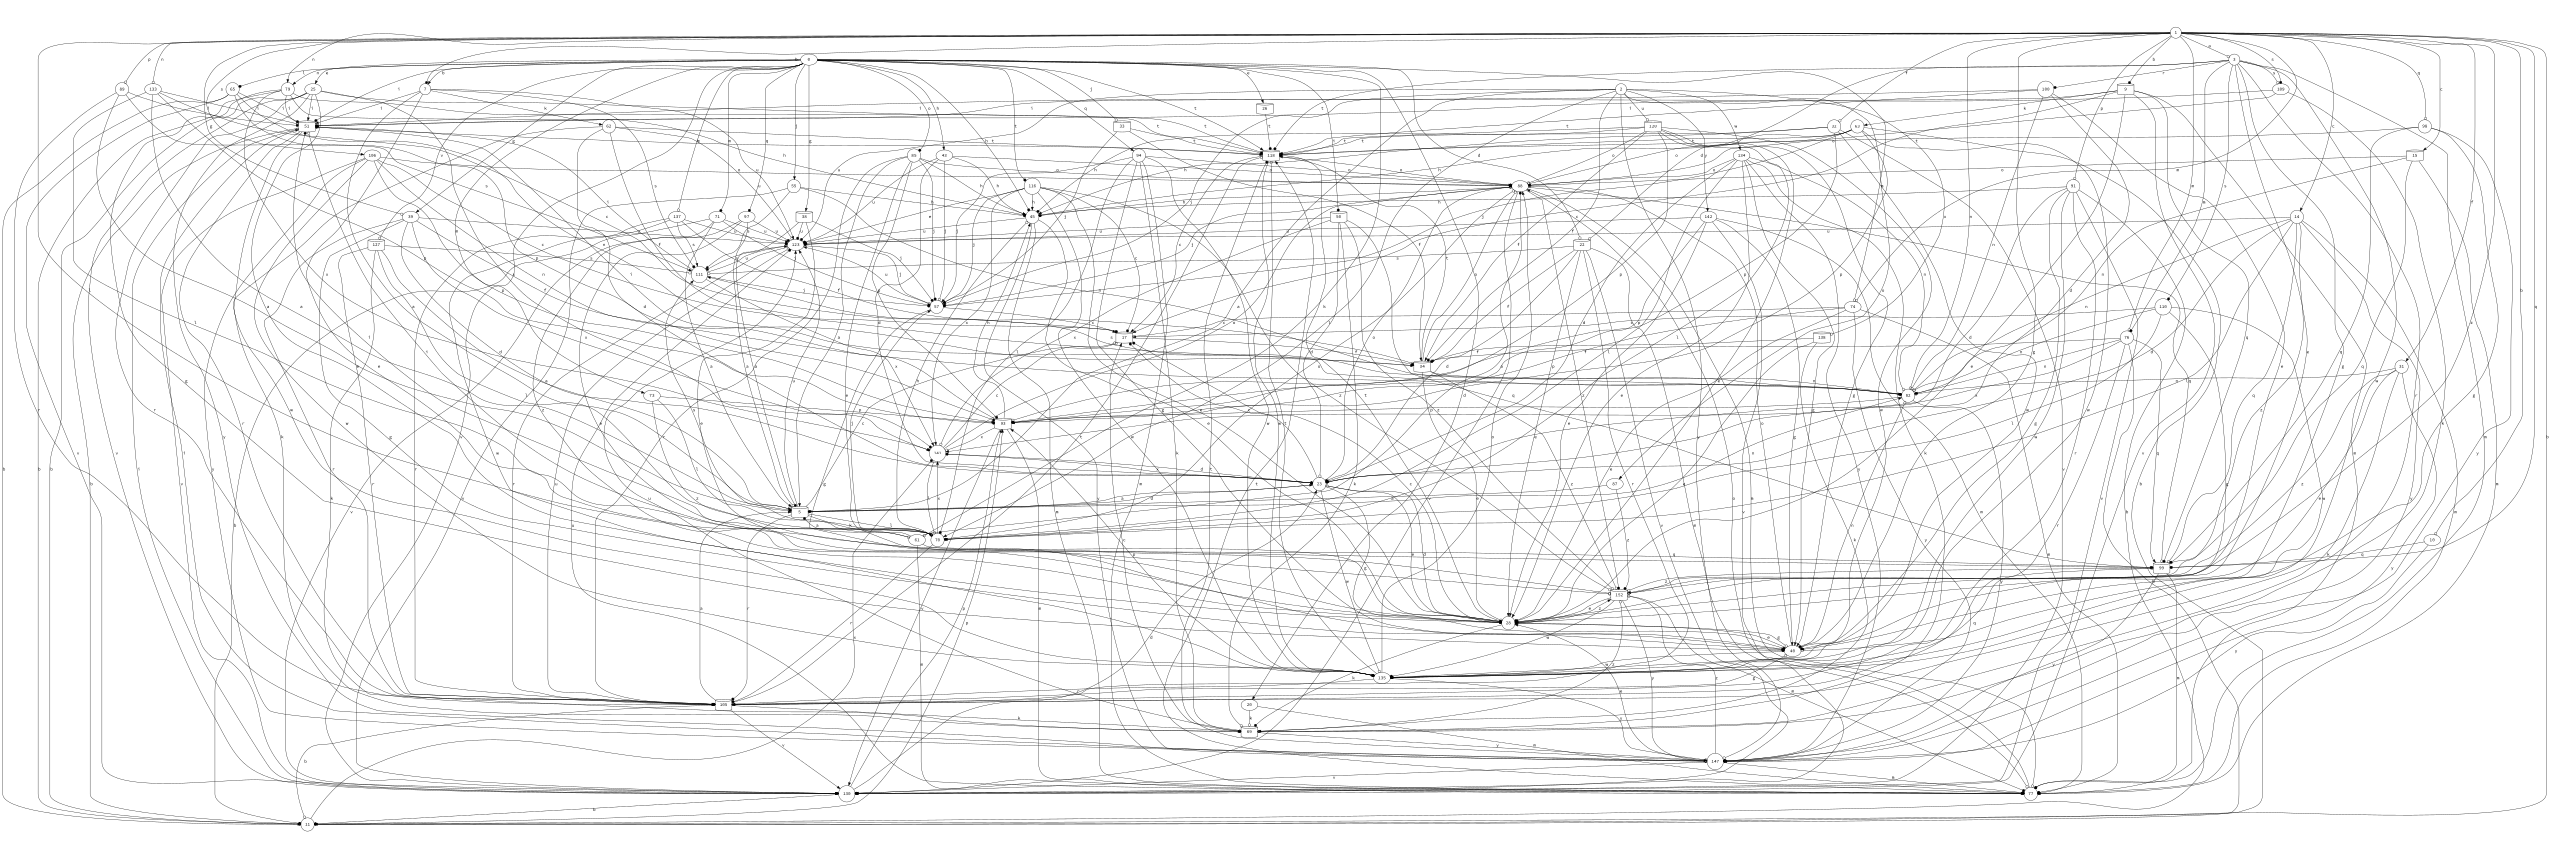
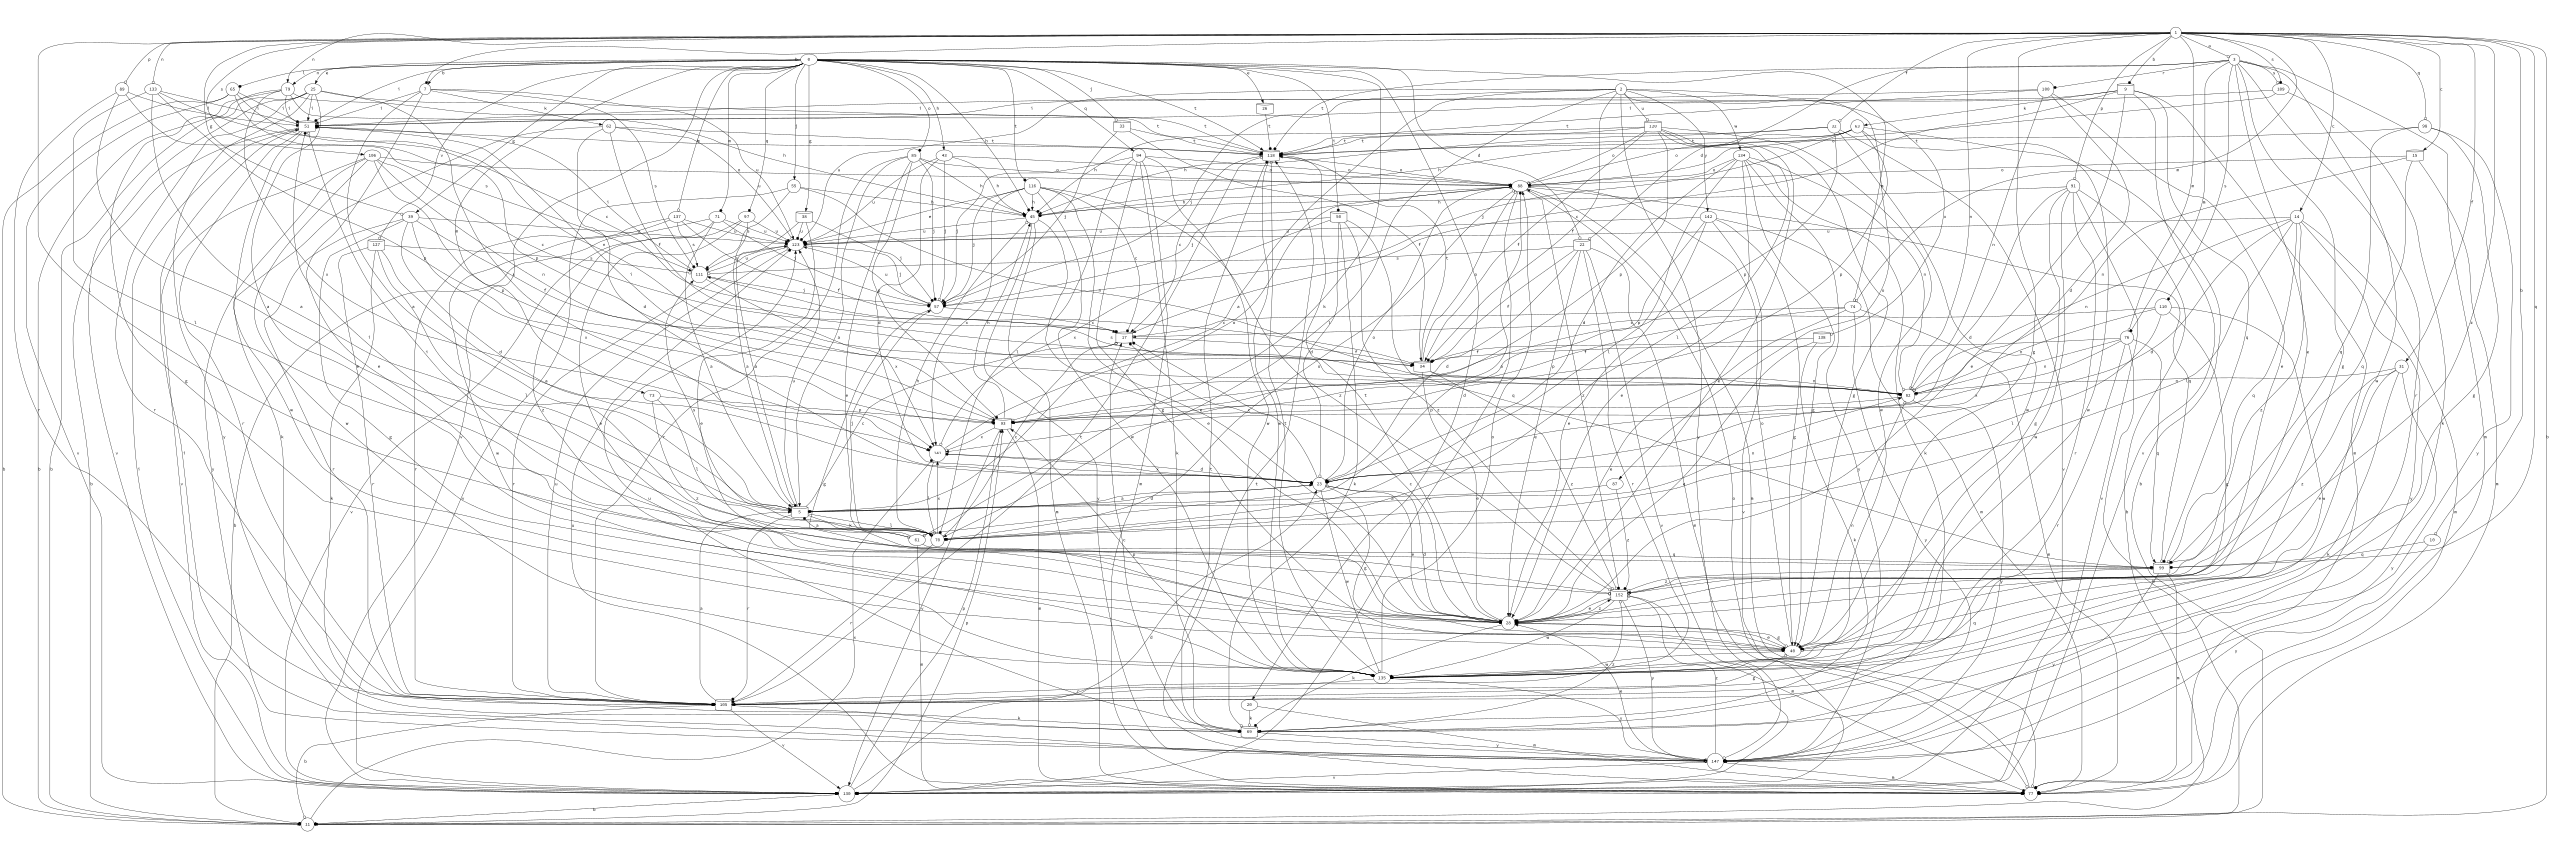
edge "141" -> "17": now "70" -> "17"
